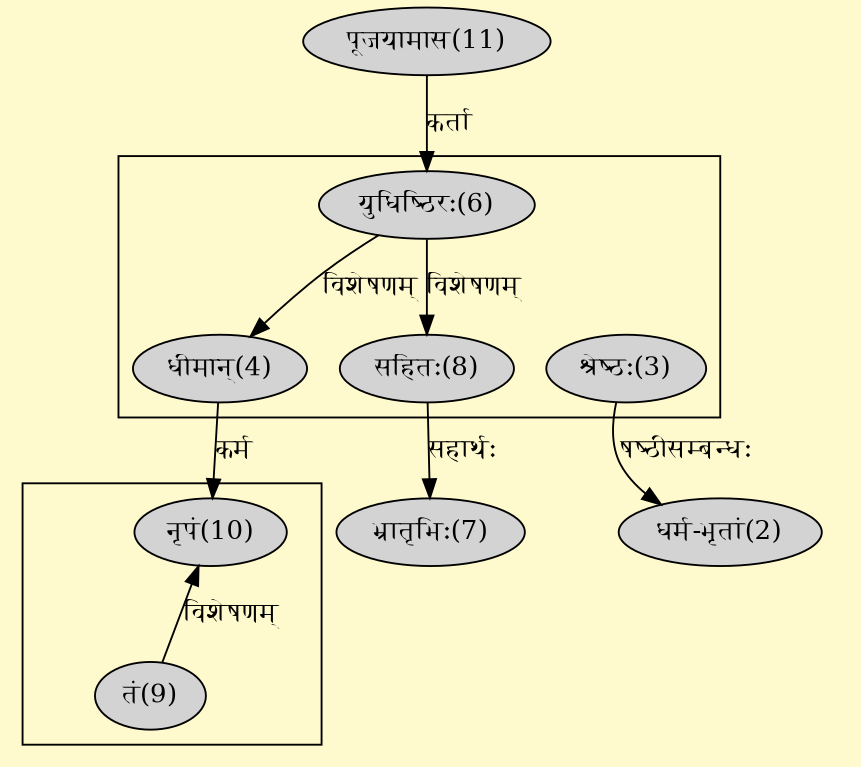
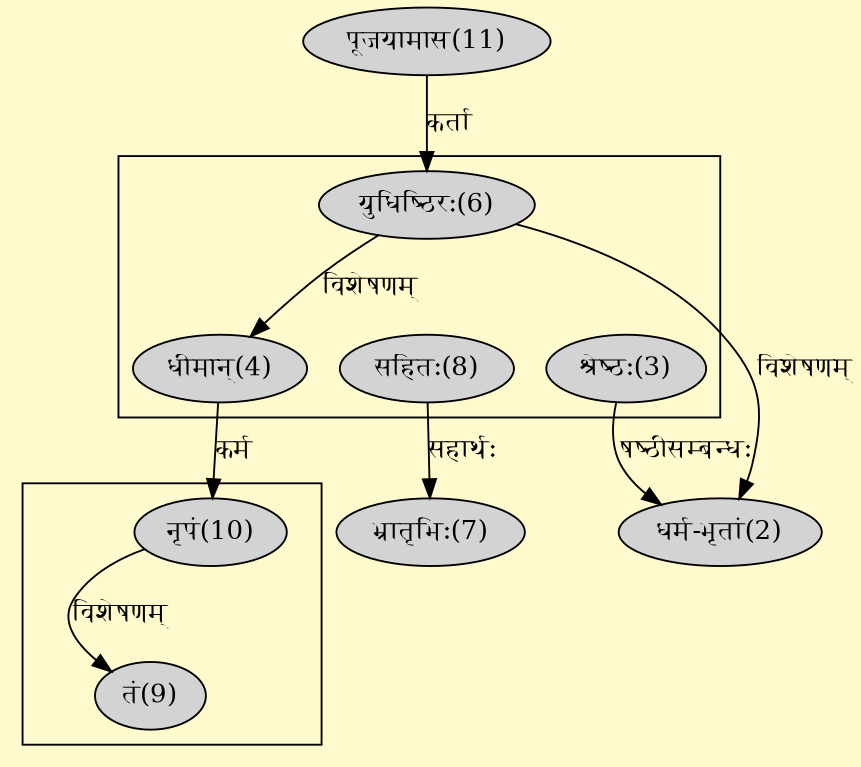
edge "युधिष्ठिरः(6)" -> "सहितः(8)": now "युधिष्ठिरः(6)" -> "धर्म-भृतां(2)"
edge "तं(9)" -> "नृपं(10)": reversed
